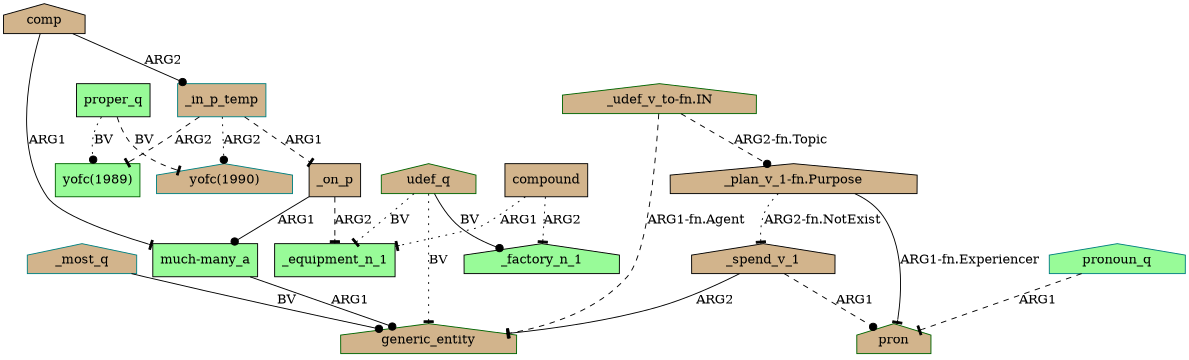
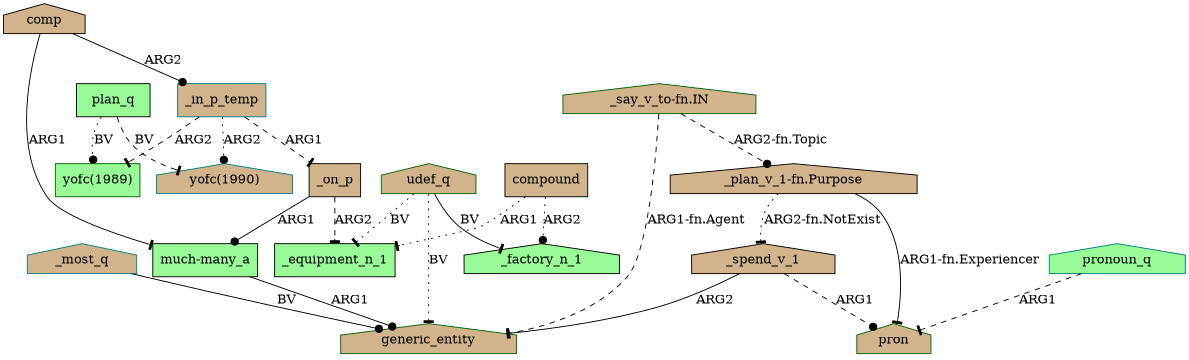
node "proper_q": label "proper_q" -> "plan_q"
node "_udef_v_to-fn.IN": label "_udef_v_to-fn.IN" -> "_say_v_to-fn.IN"
edge "compound" -> "_factory_n_1": arrowhead tee -> dot
edge "udef_q" -> "_factory_n_1": arrowhead dot -> tee
